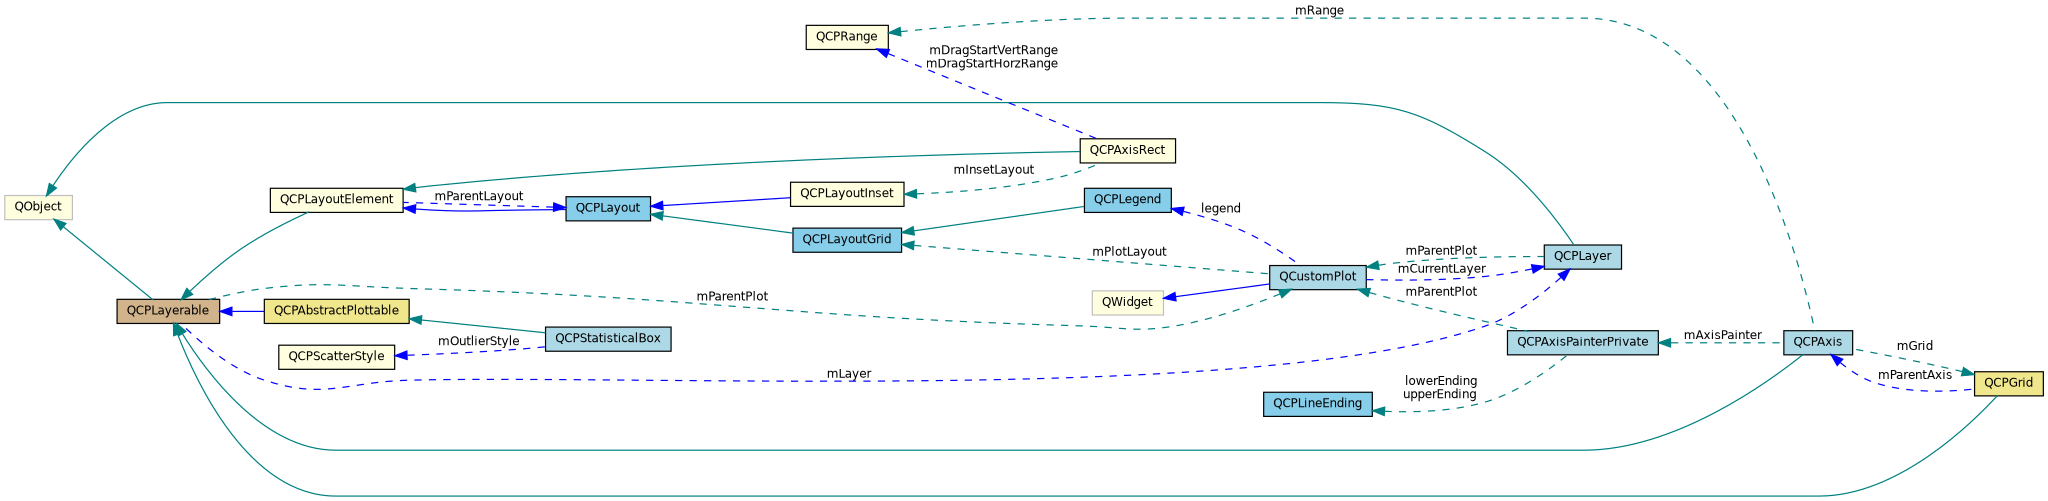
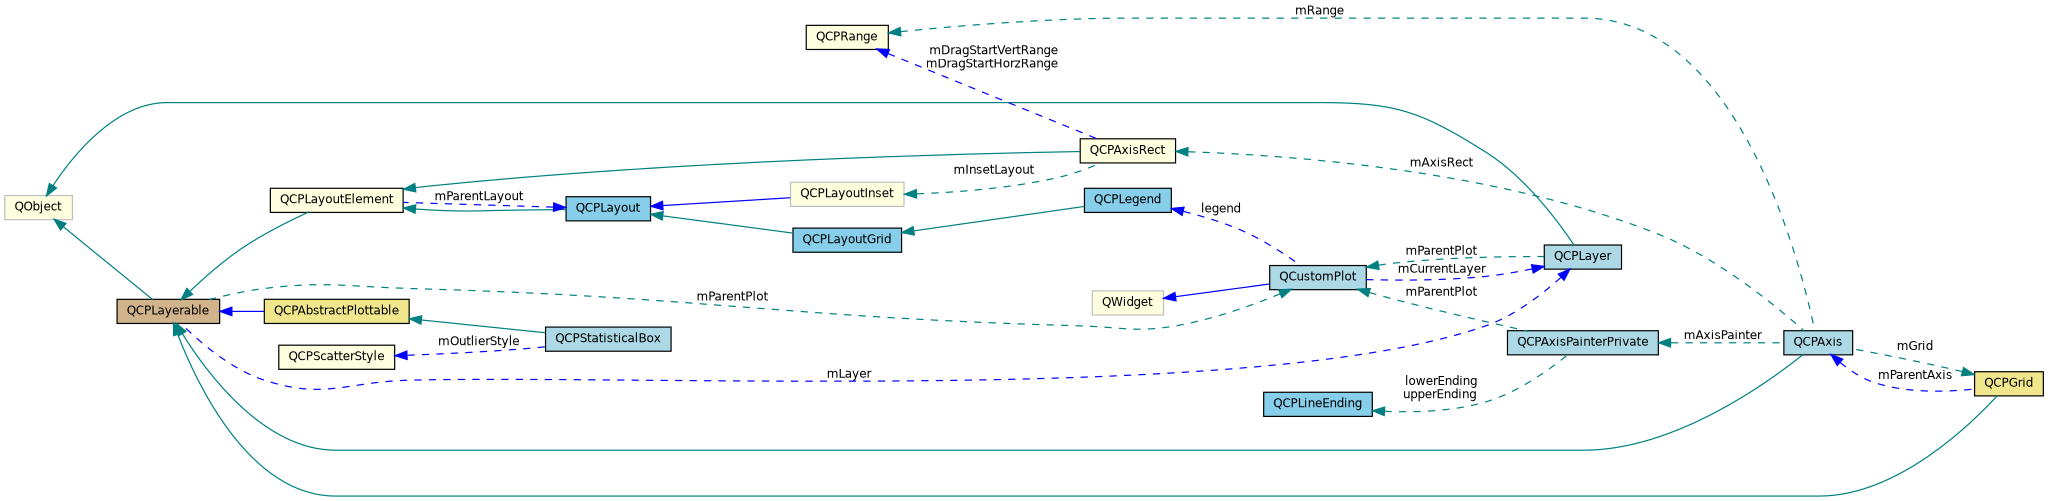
edge "QCPAxis" -> "QCPAxisRect": added, label "mAxisRect"
node "QCPLayoutInset": color black -> grey75
edge "QCPLayout" -> "QCPLayoutElement": color blue -> teal
edge "QCustomPlot" -> "QCPLayoutGrid": removed, label "mPlotLayout"
